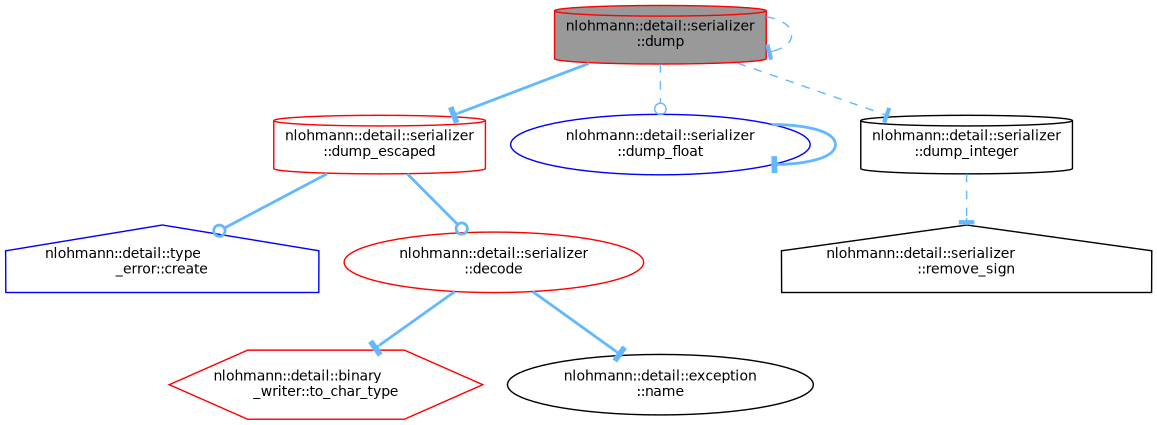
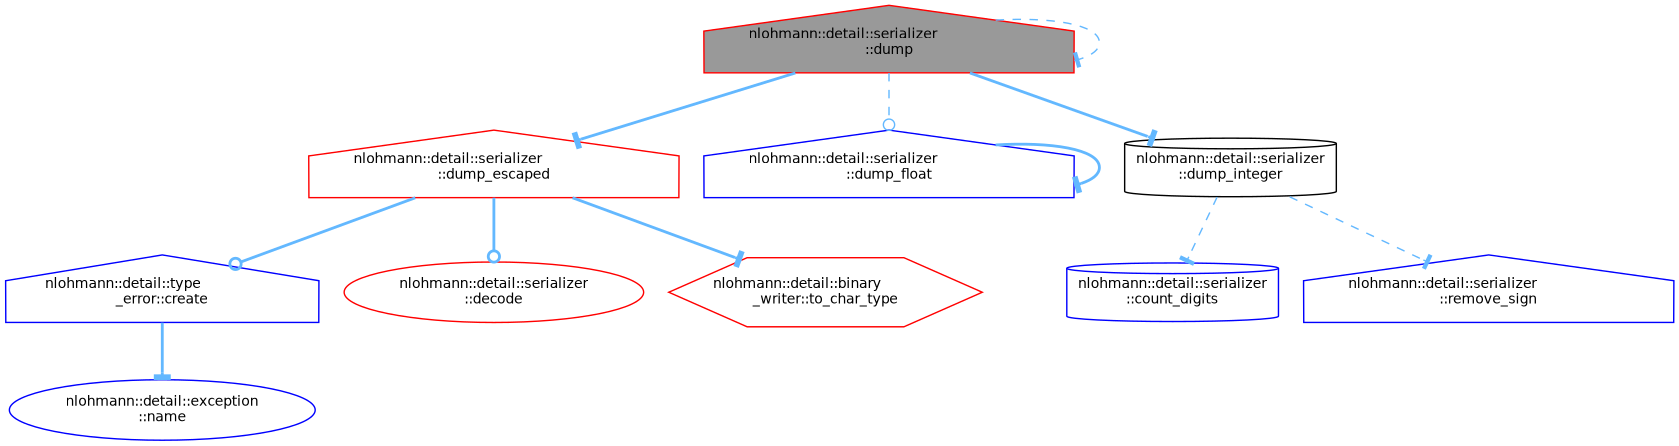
node "nlohmann::detail::serializer ::dump": shape cylinder -> house
edge "nlohmann::detail::serializer ::dump" -> "nlohmann::detail::serializer ::dump_integer": style dashed -> bold
node "nlohmann::detail::serializer ::dump_escaped": shape cylinder -> house
node "nlohmann::detail::serializer ::dump_float": shape ellipse -> house
node "nlohmann::detail::serializer ::remove_sign": color black -> blue
node "nlohmann::detail::serializer ::count_digits": added
edge "nlohmann::detail::serializer ::decode" -> "nlohmann::detail::binary _writer::to_char_type": now "nlohmann::detail::serializer ::dump_escaped" -> "nlohmann::detail::binary _writer::to_char_type"
edge "nlohmann::detail::serializer ::decode" -> "nlohmann::detail::exception ::name": now "nlohmann::detail::type _error::create" -> "nlohmann::detail::exception ::name"
node "nlohmann::detail::exception ::name": color black -> blue
